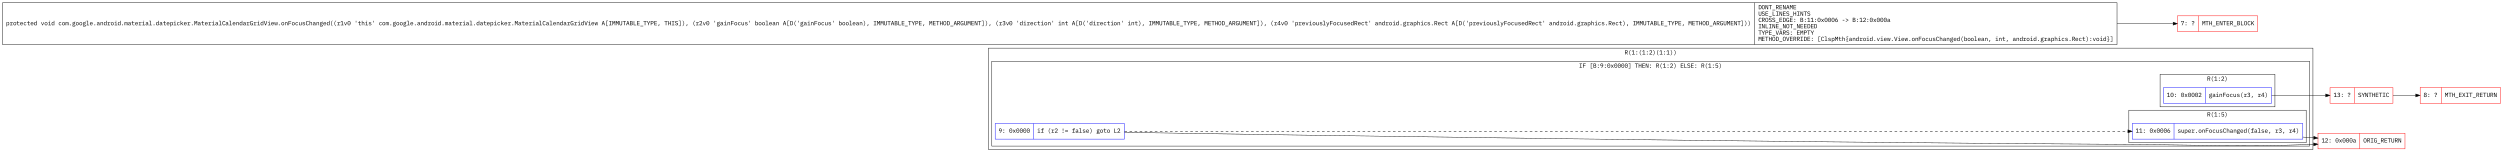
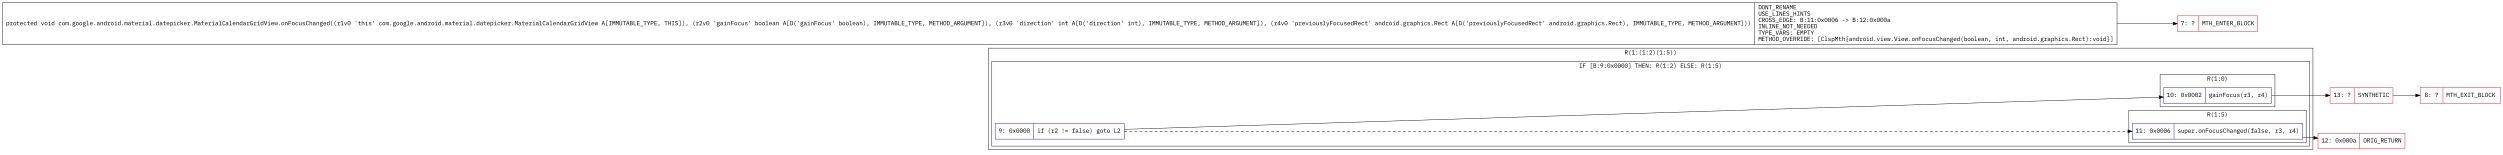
cluster "R(1:(1:2)(1:1))": label "R(1:(1:2)(1:1))" -> "R(1:(1:2)(1:5))"
cluster "R(1:2)": label "R(1:2)" -> "R(1:0)"
node "8: ?": text "MTH_EXIT_RETURN" -> "MTH_EXIT_BLOCK"
edge "9: 0x0000" -> "12: 0x000a": now "9: 0x0000" -> "10: 0x0002"
